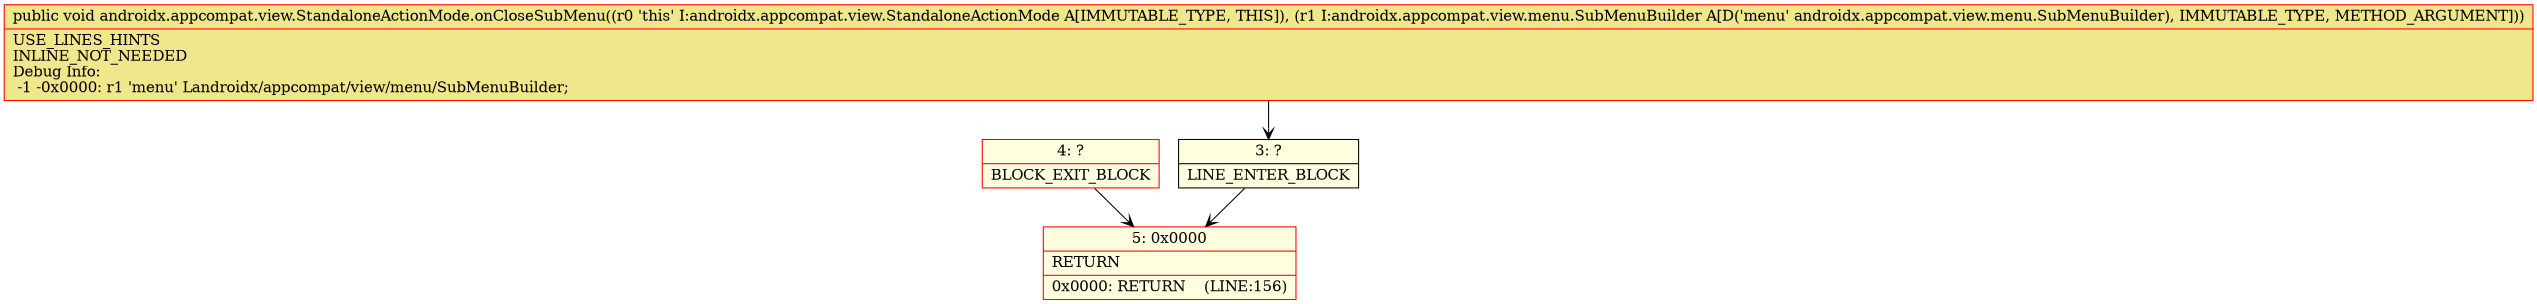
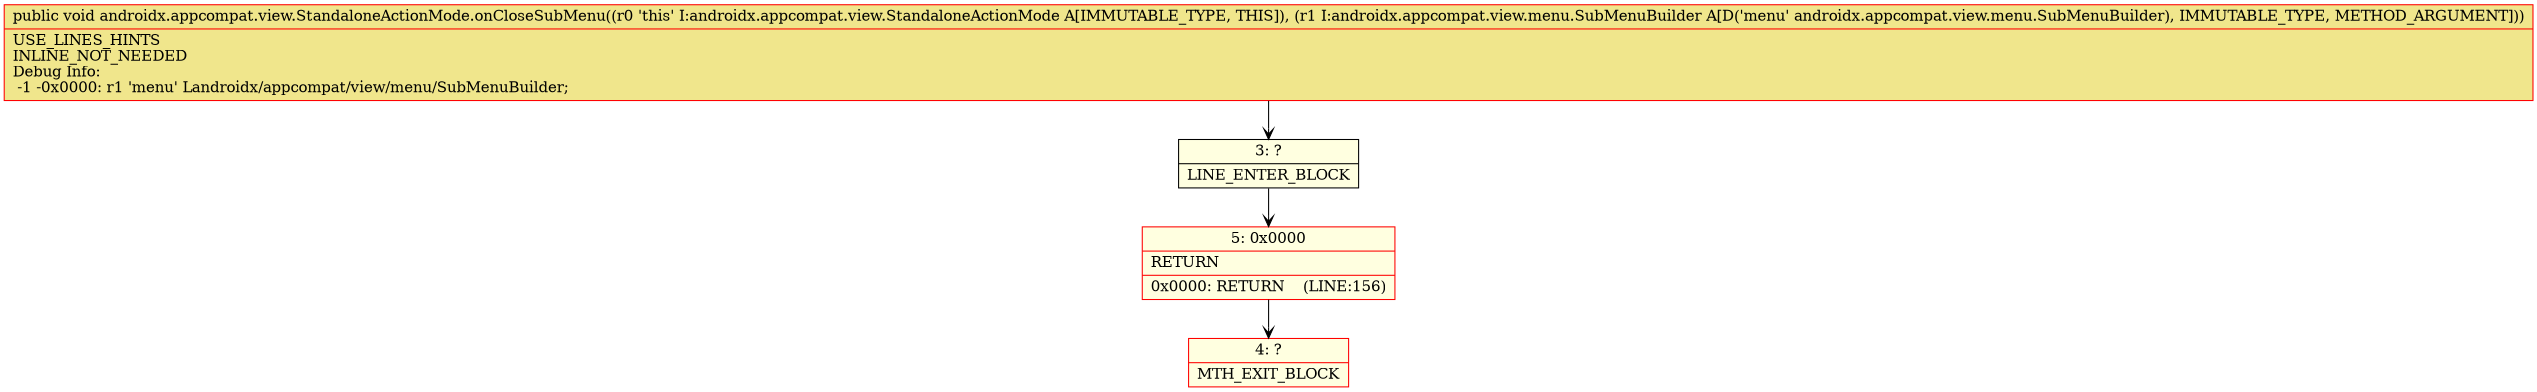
node "4: ?": text "BLOCK_EXIT_BLOCK" -> "MTH_EXIT_BLOCK"
edge "4: ?" -> "5: 0x0000": reversed
